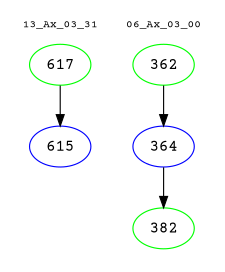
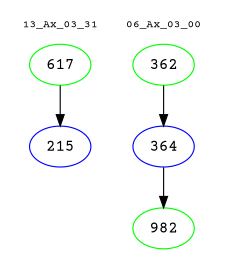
node "615": label "615" -> "215"
node "382": label "382" -> "982"
